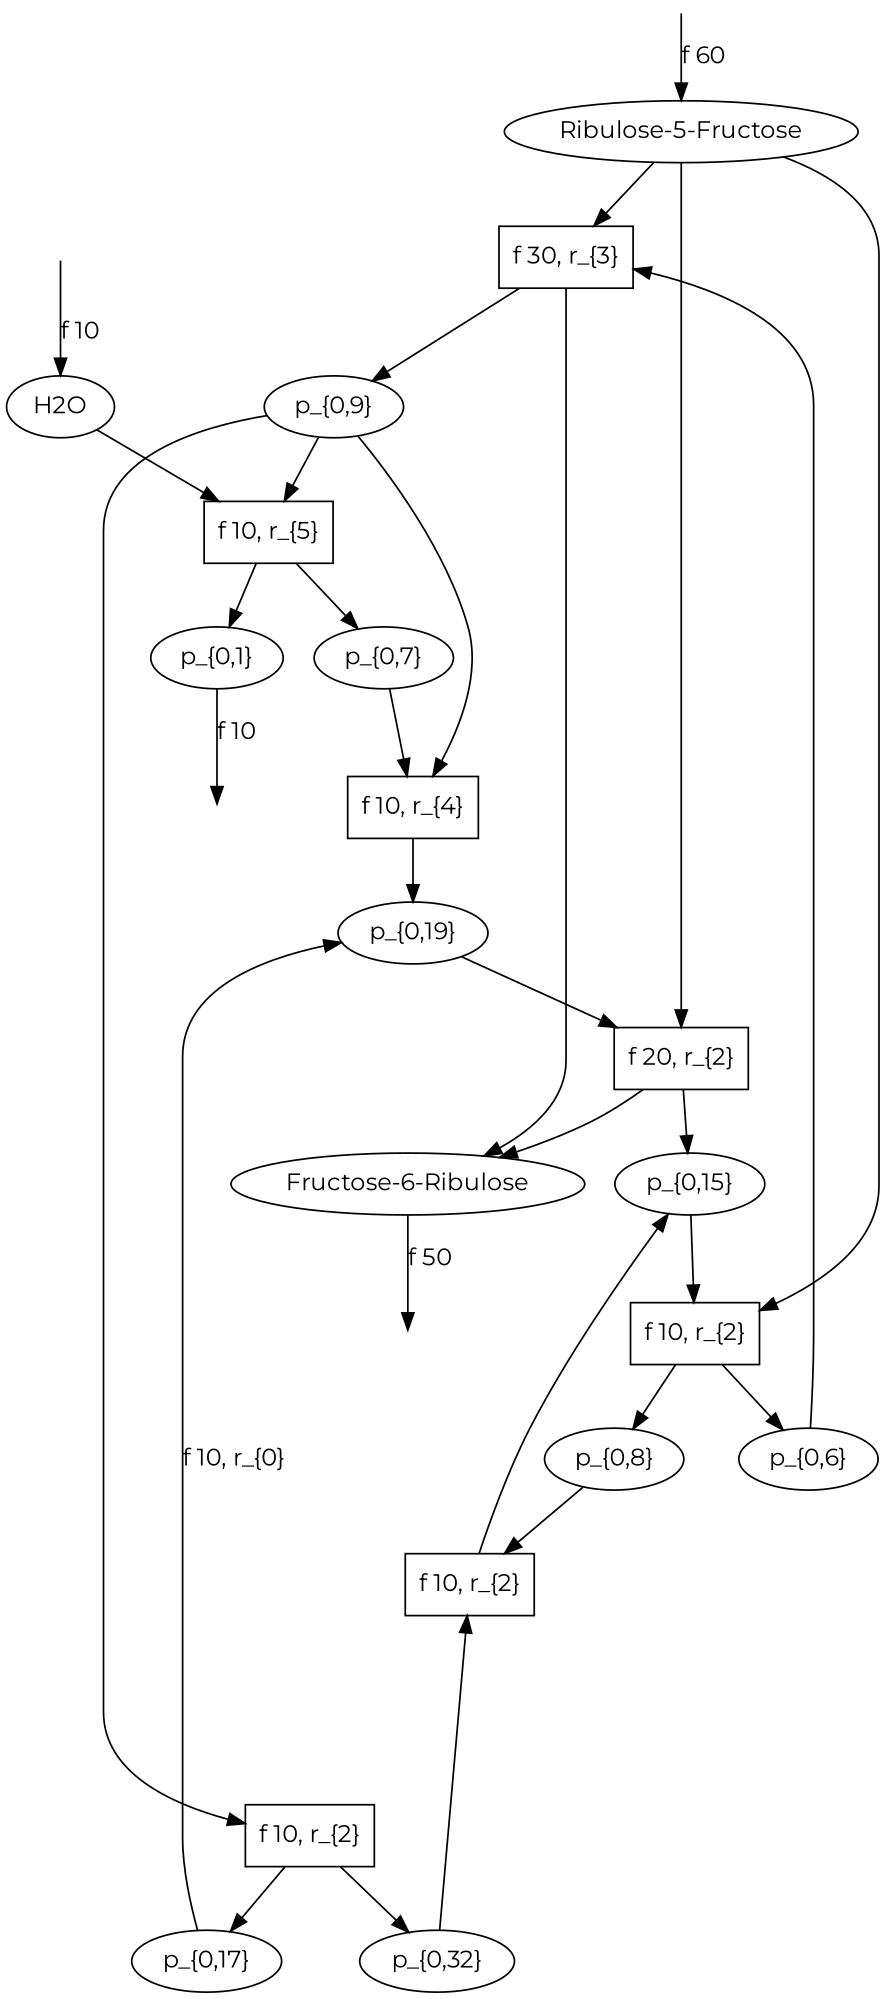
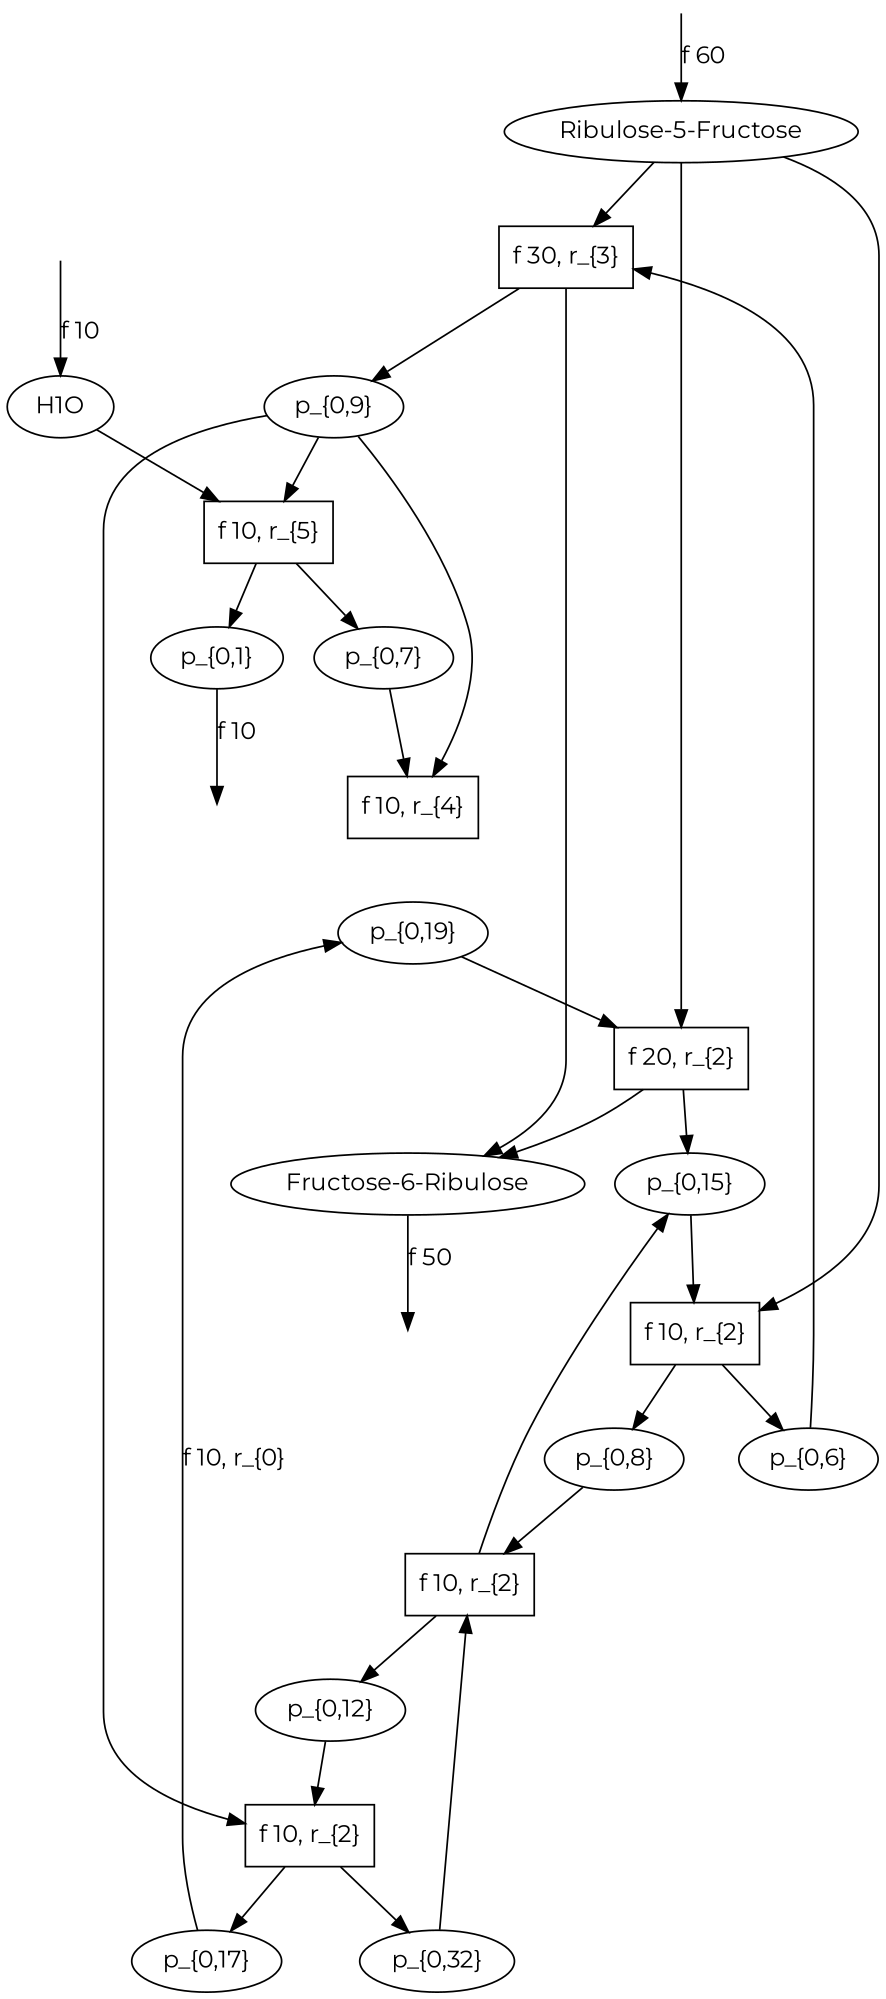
node "H2O": label "H2O" -> "H1O"
edge "f 10, r_{4}" -> "p_{0,19}": removed
node "p_{0,12}": added
